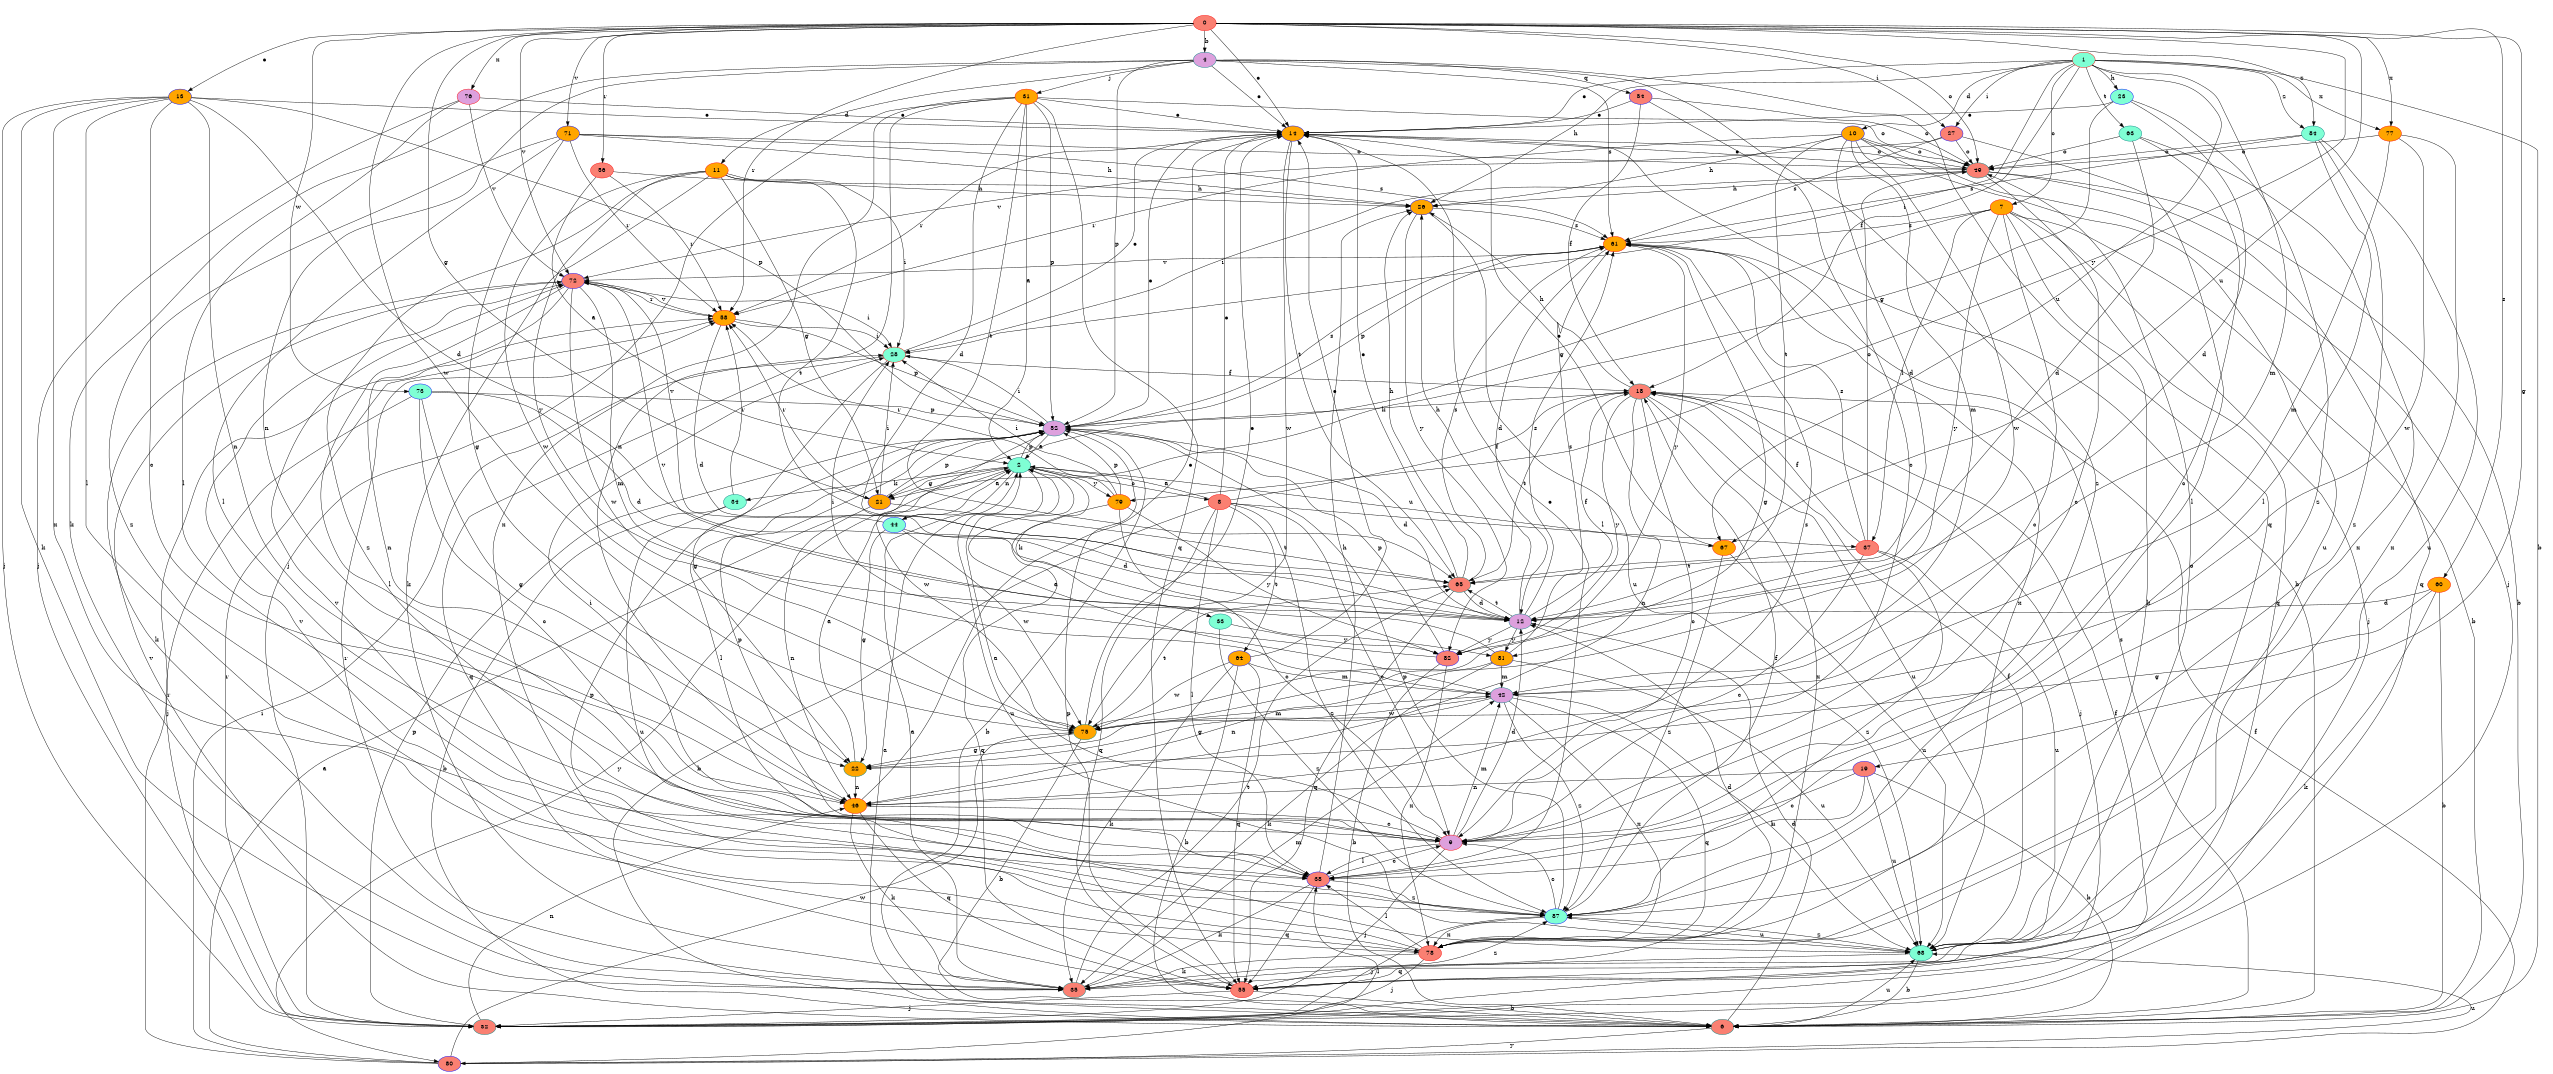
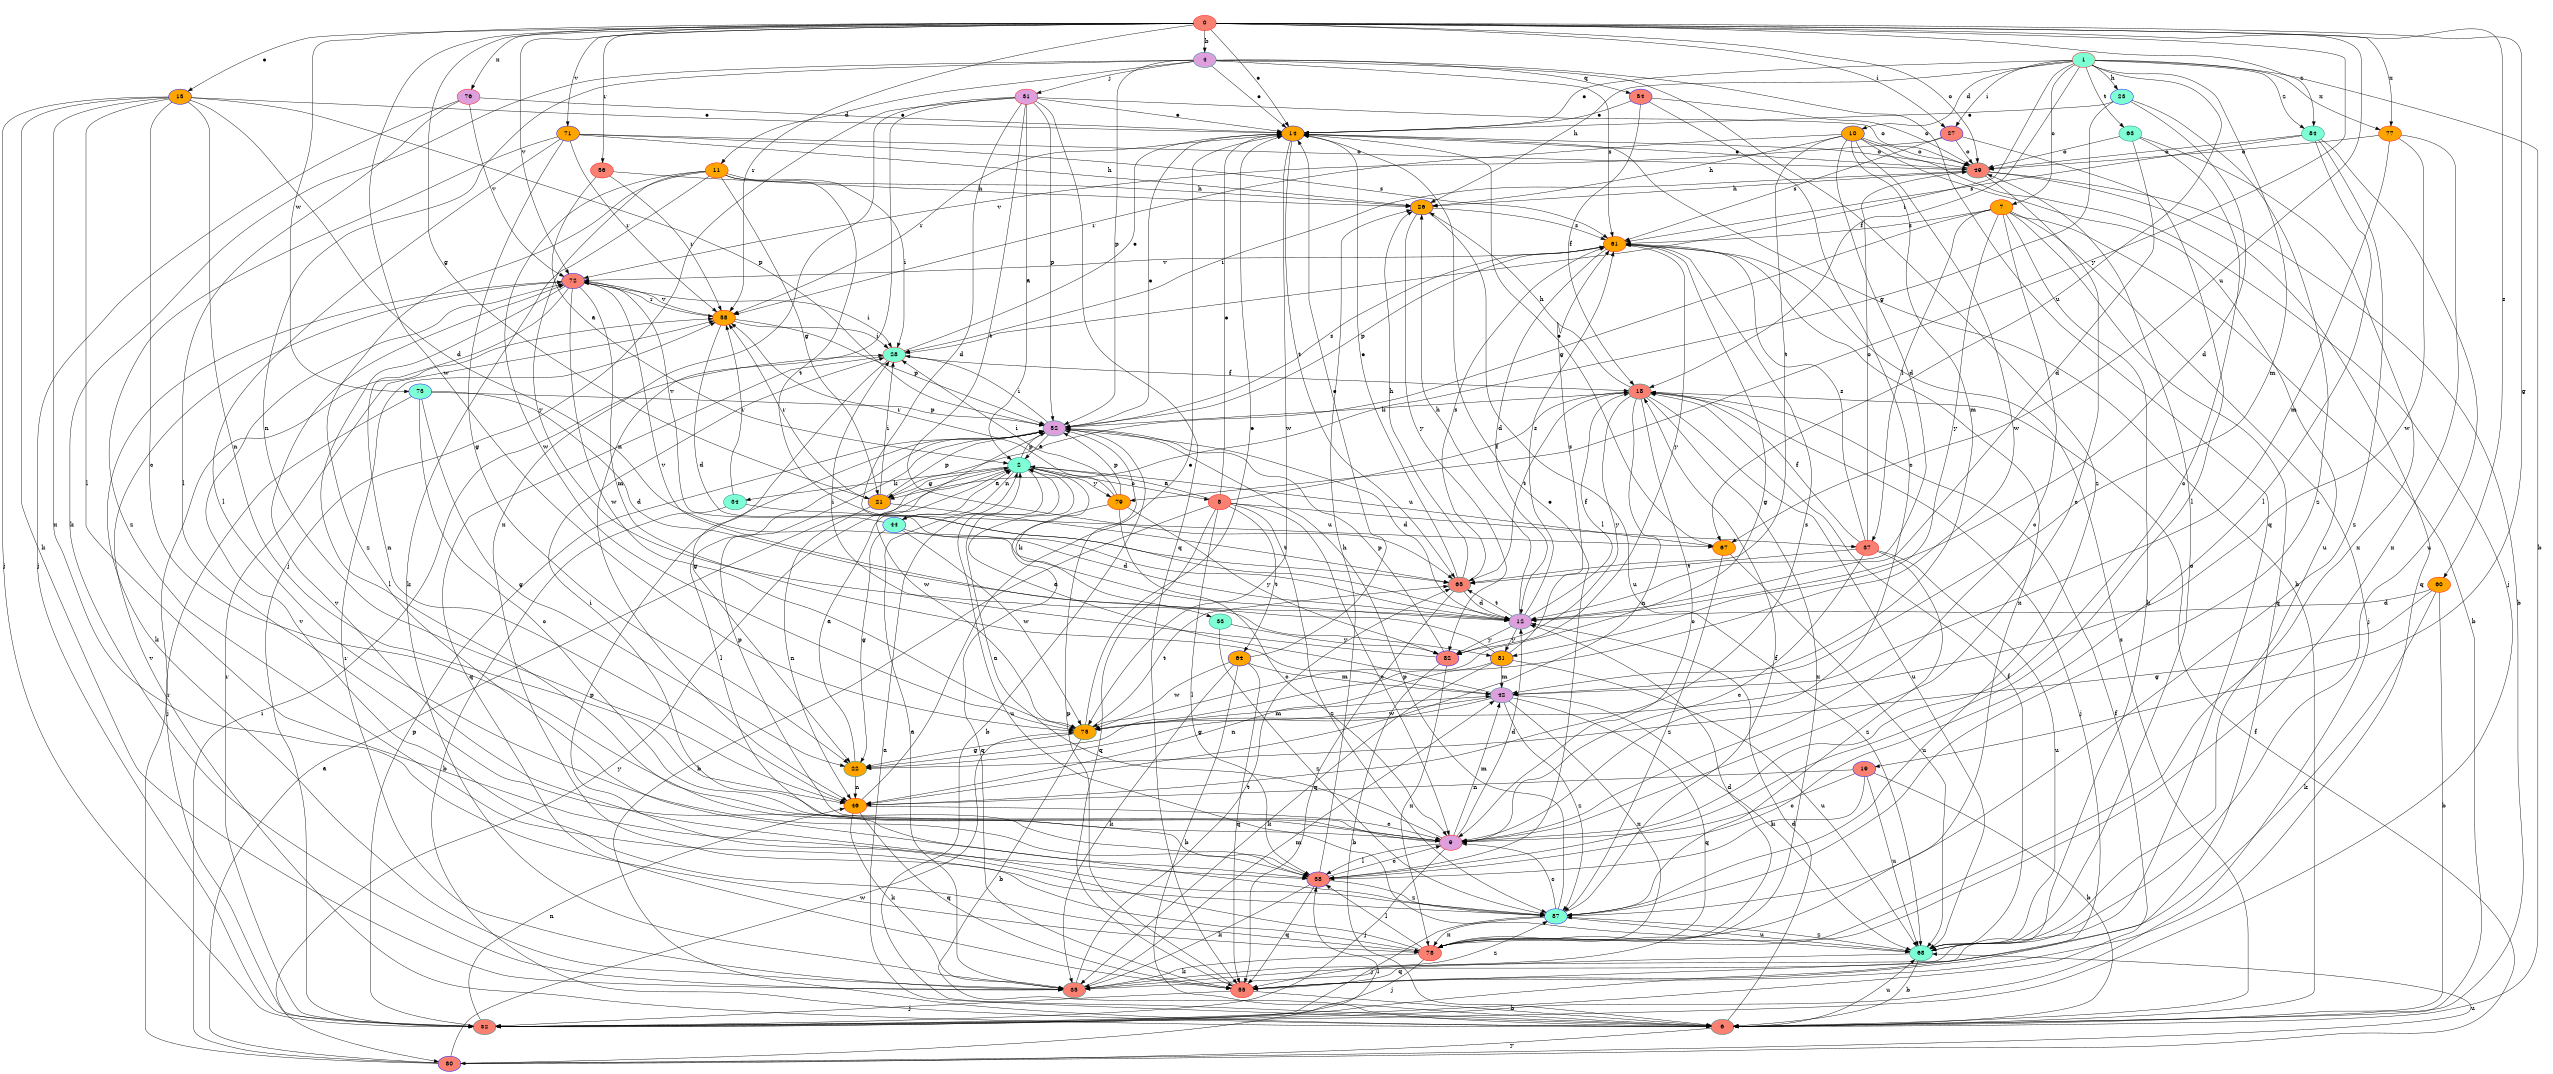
node "31": fillcolor orange -> plum
edge "34" -> "68": now "34" -> "67"
